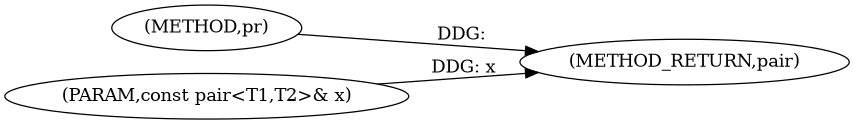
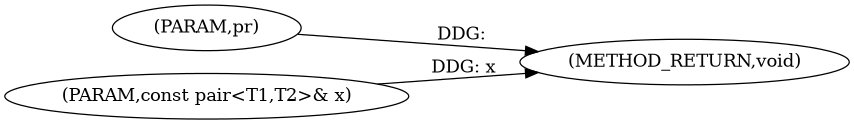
node "(METHOD,pr)": label "(METHOD,pr)" -> "(PARAM,pr)"
node "(METHOD_RETURN,pair)": label "(METHOD_RETURN,pair)" -> "(METHOD_RETURN,void)"
